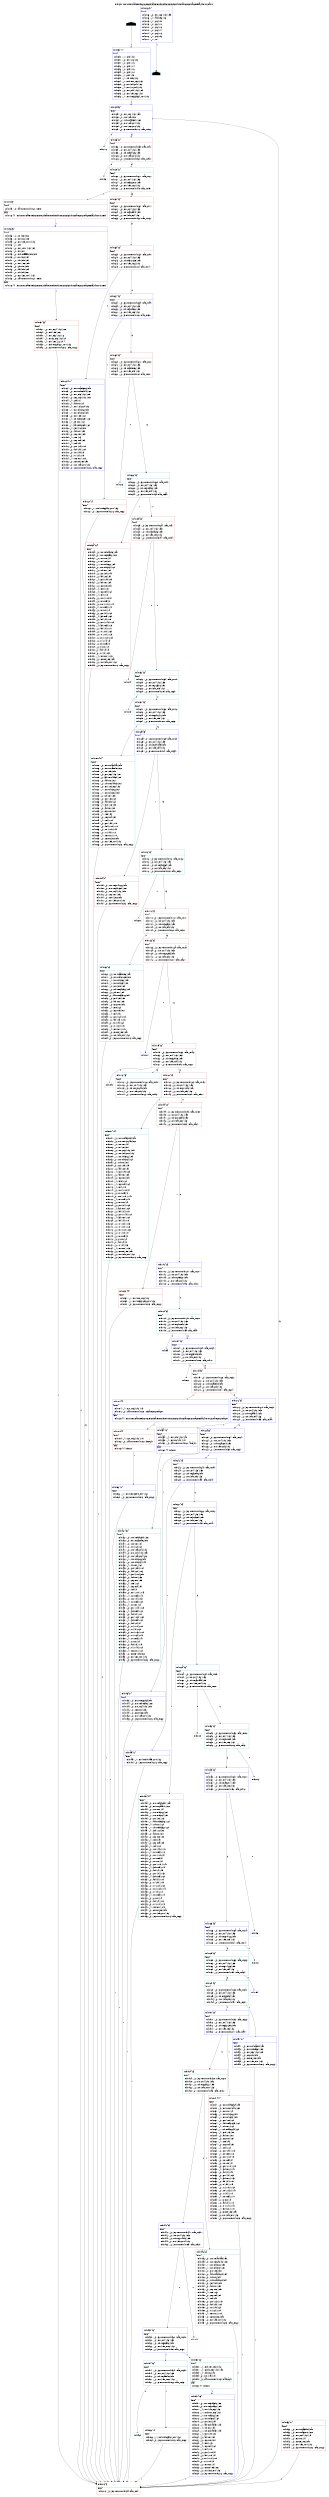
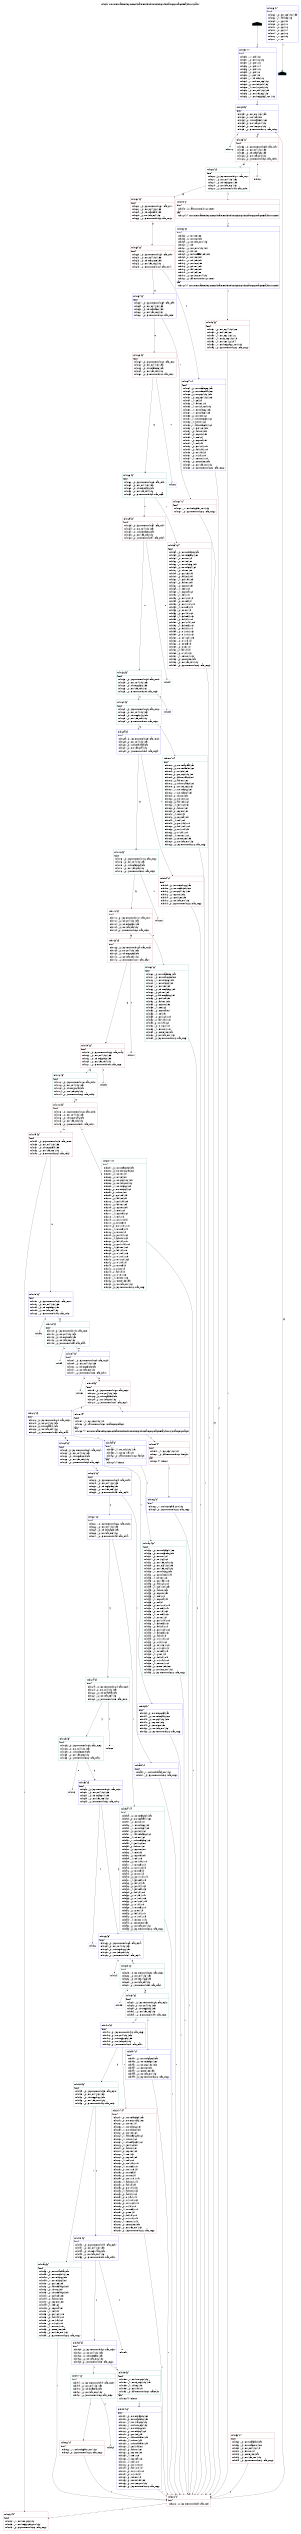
edge "0x40174e [25]" -> "0x401780 [25]": now "0x401767 [25]" -> "0x401780 [25]"
node "0x4019b2": added
edge "0x402034 [19]" -> "0x402213 [5]": reversed
